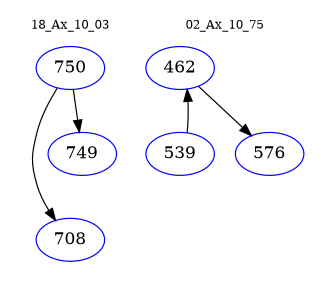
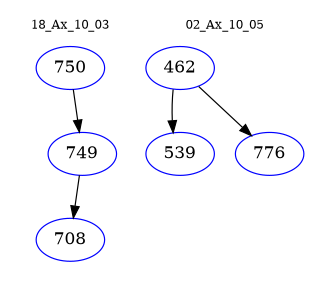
cluster "02_Ax_10_75": label "02_Ax_10_75" -> "02_Ax_10_05"
edge "539" -> "462": reversed
edge "750" -> "708": now "749" -> "708"
node "576": label "576" -> "776"
